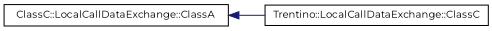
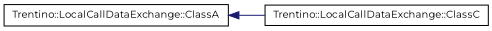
node "ClassC::LocalCallDataExchange::ClassA": label "ClassC::LocalCallDataExchange::ClassA" -> "Trentino::LocalCallDataExchange::ClassA"
